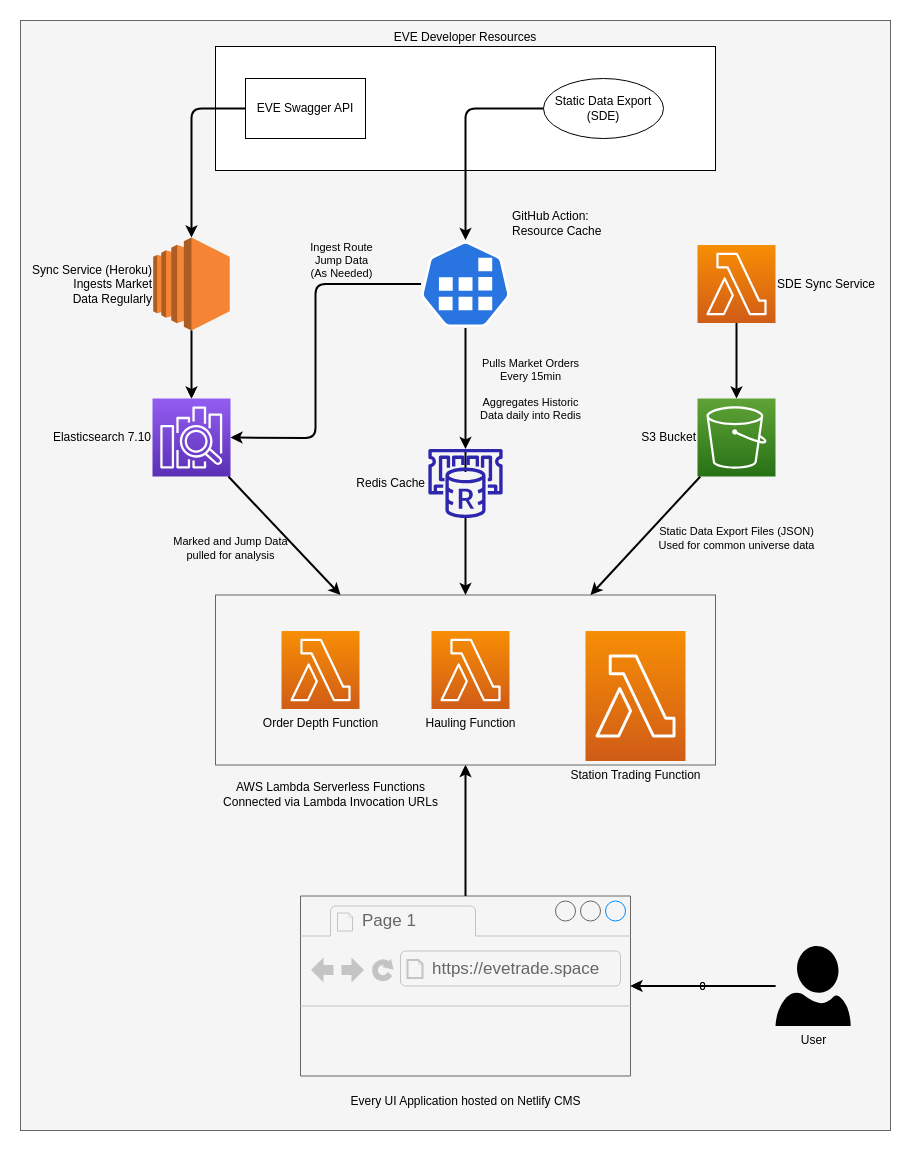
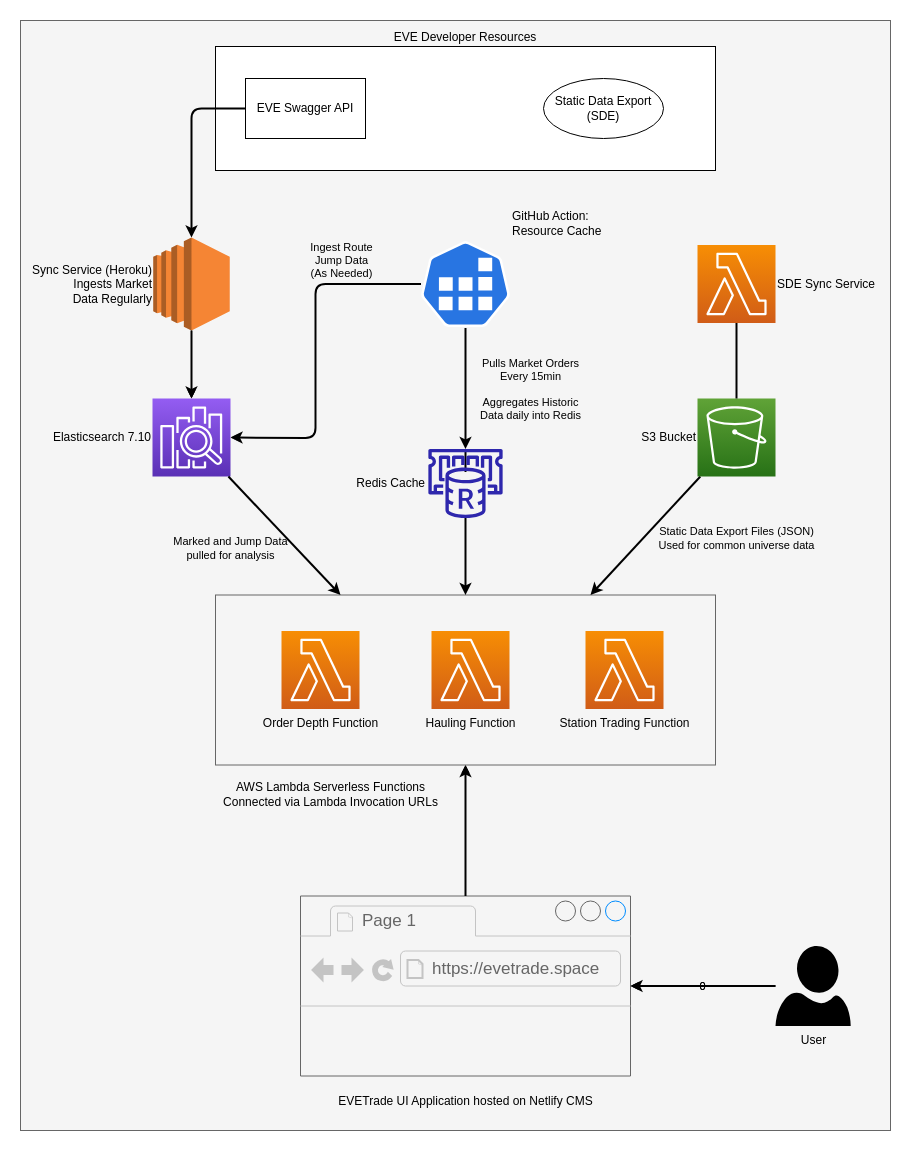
edge "Static Data Export (SDE)" -> "GitHub Action: Resource Cache": removed
edge "SDE Sync Service" -> "S3 Bucket": arrowhead classic -> none
node "Station Trading Function": size 100x130 -> 78x78
node "Every UI Application hosted on Netlify CMS": label "Every UI Application hosted on Netlify CMS" -> "EVETrade UI Application hosted on Netlify CMS"
